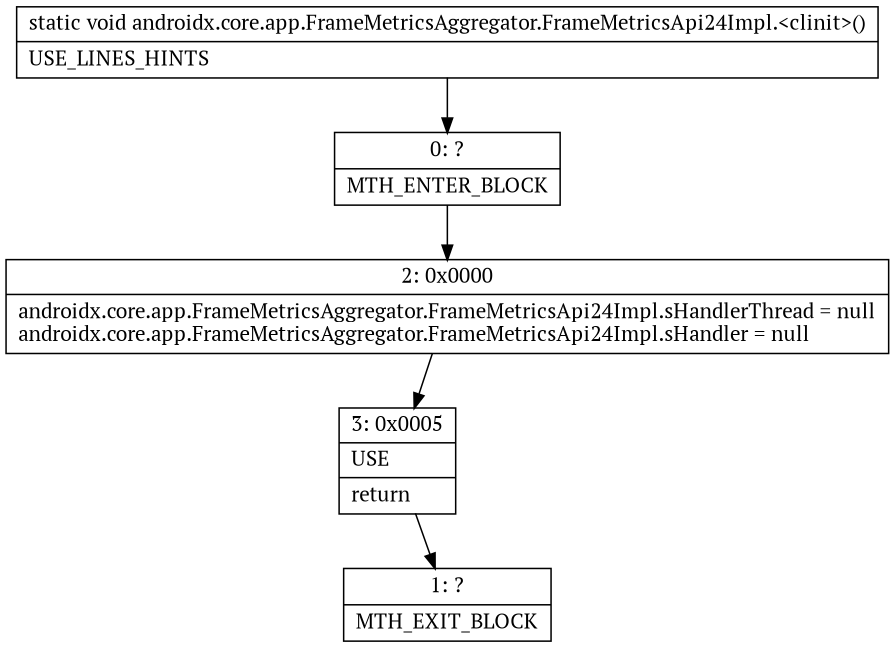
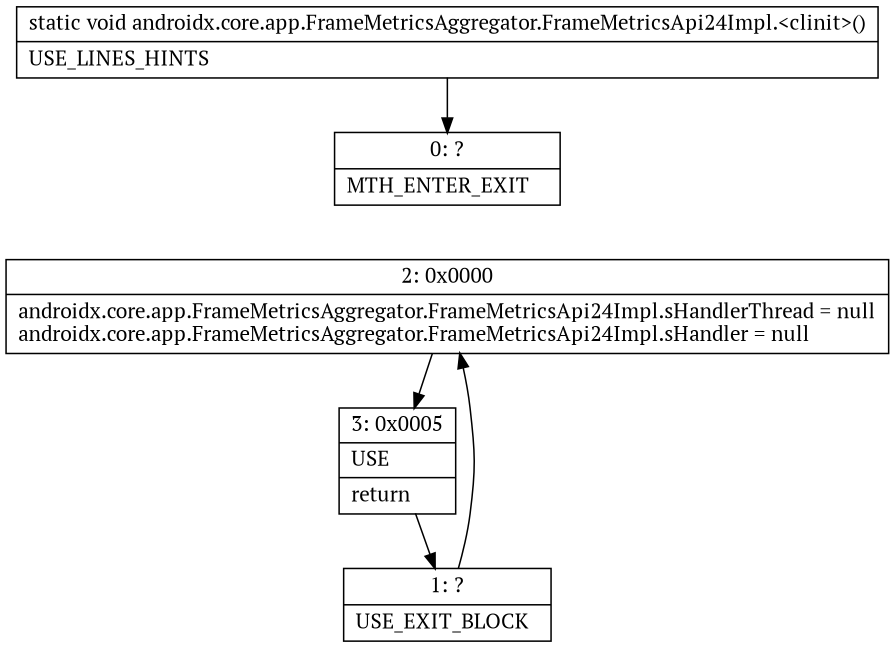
node "0: ?": text "MTH_ENTER_BLOCK" -> "MTH_ENTER_EXIT"
edge "0: ?" -> "2: 0x0000": now "1: ?" -> "2: 0x0000"
node "1: ?": text "MTH_EXIT_BLOCK" -> "USE_EXIT_BLOCK"
